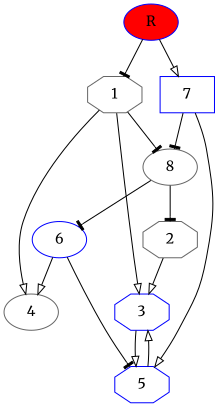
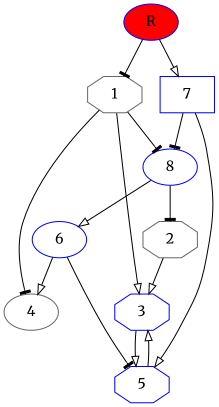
node "8": color gray40 -> blue
edge "1" -> "4": arrowhead onormal -> tee
edge "8" -> "6": arrowhead tee -> onormal
